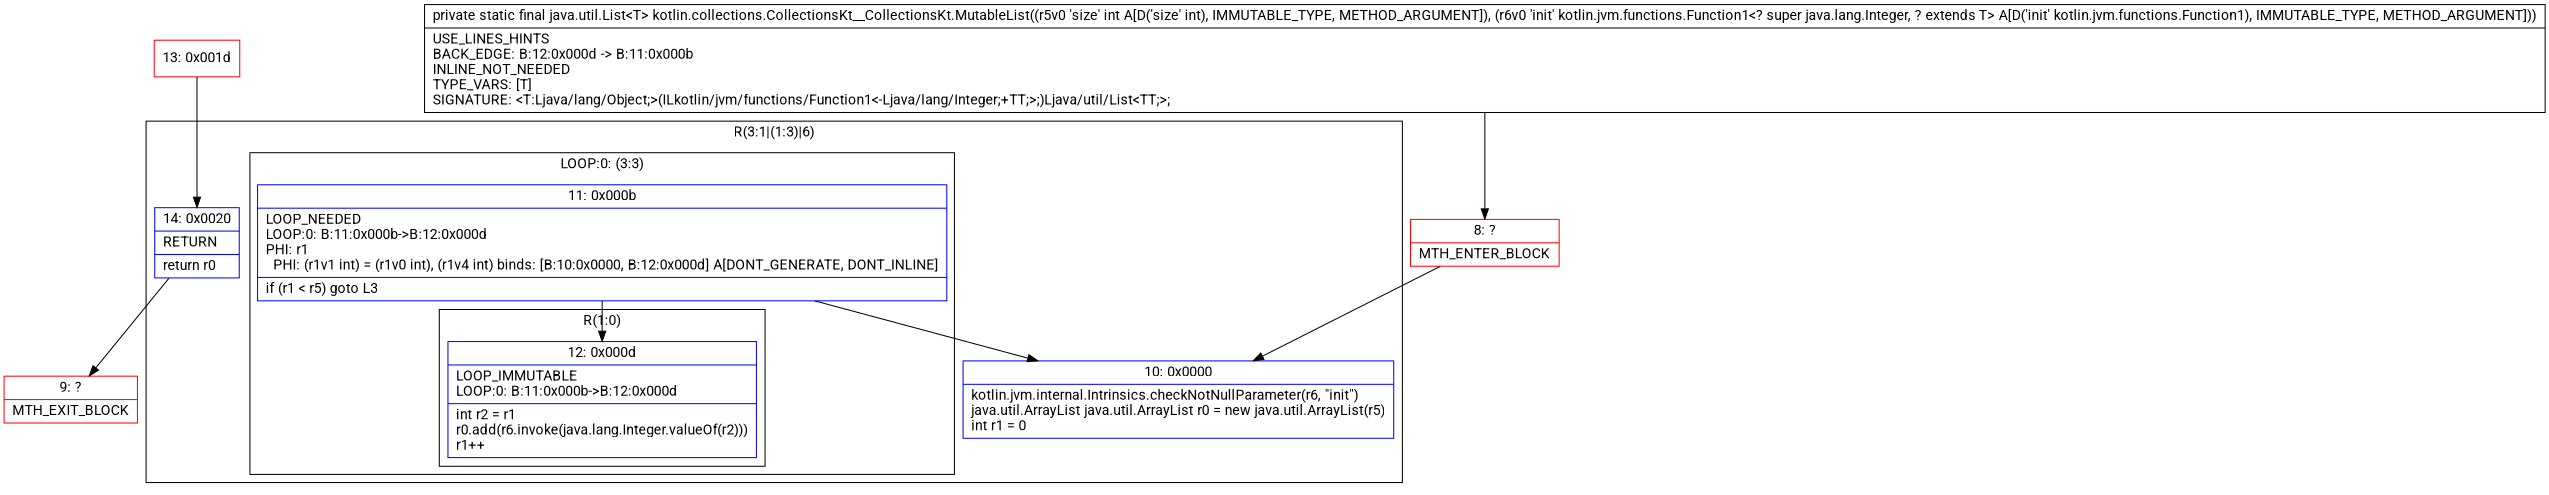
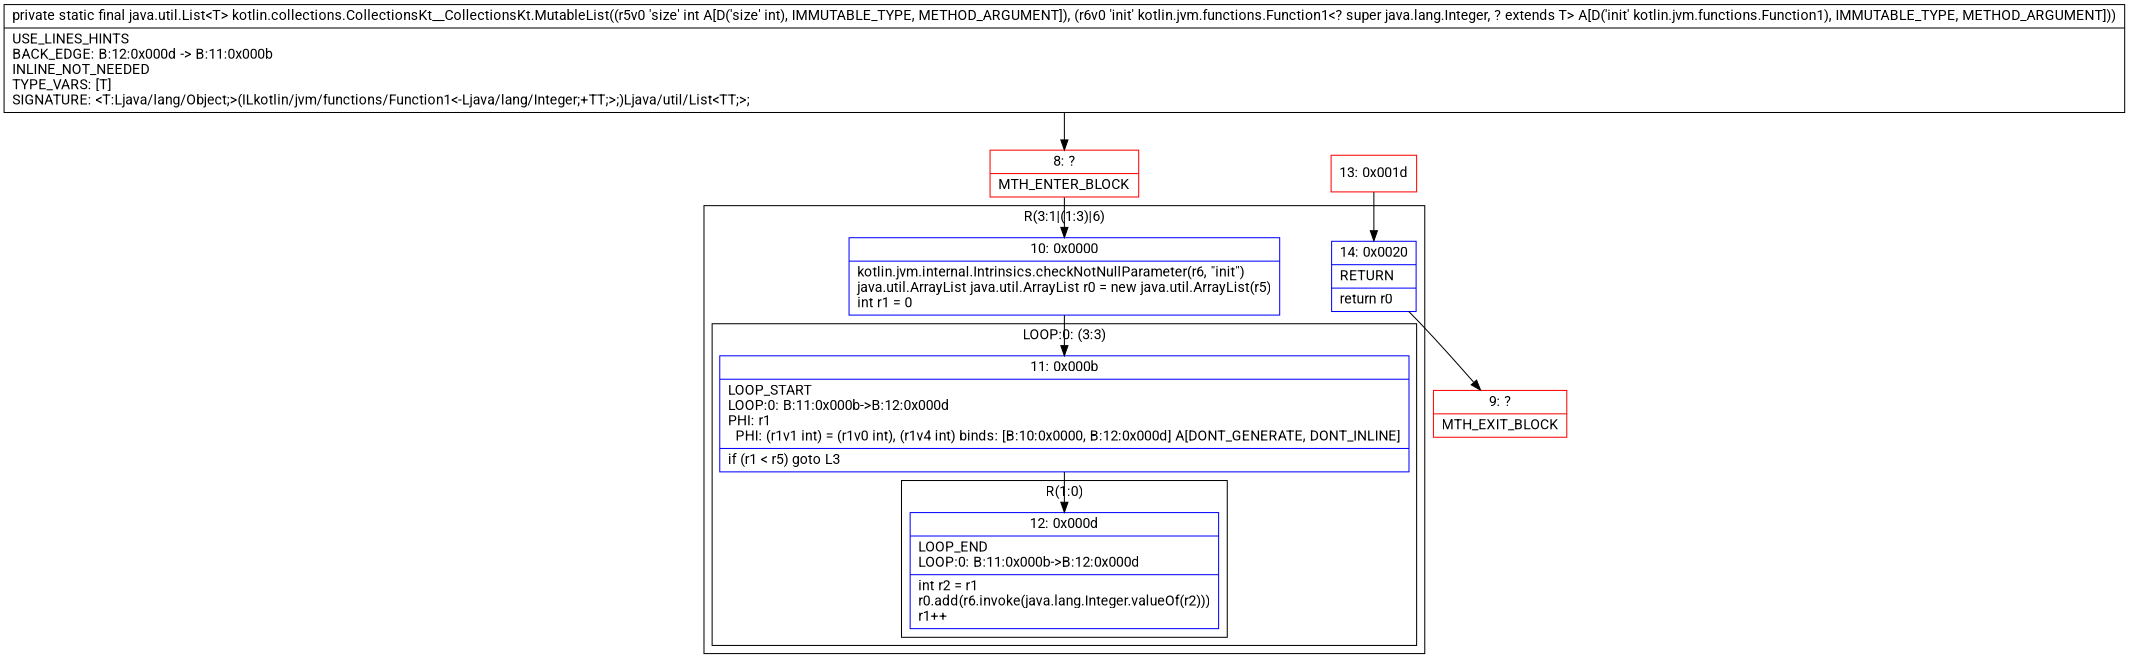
node "11: 0x000b": text "LOOP_NEEDED" -> "LOOP_START"
edge "11: 0x000b" -> "10: 0x0000": reversed
node "12: 0x000d": text "LOOP_IMMUTABLE" -> "LOOP_END"
